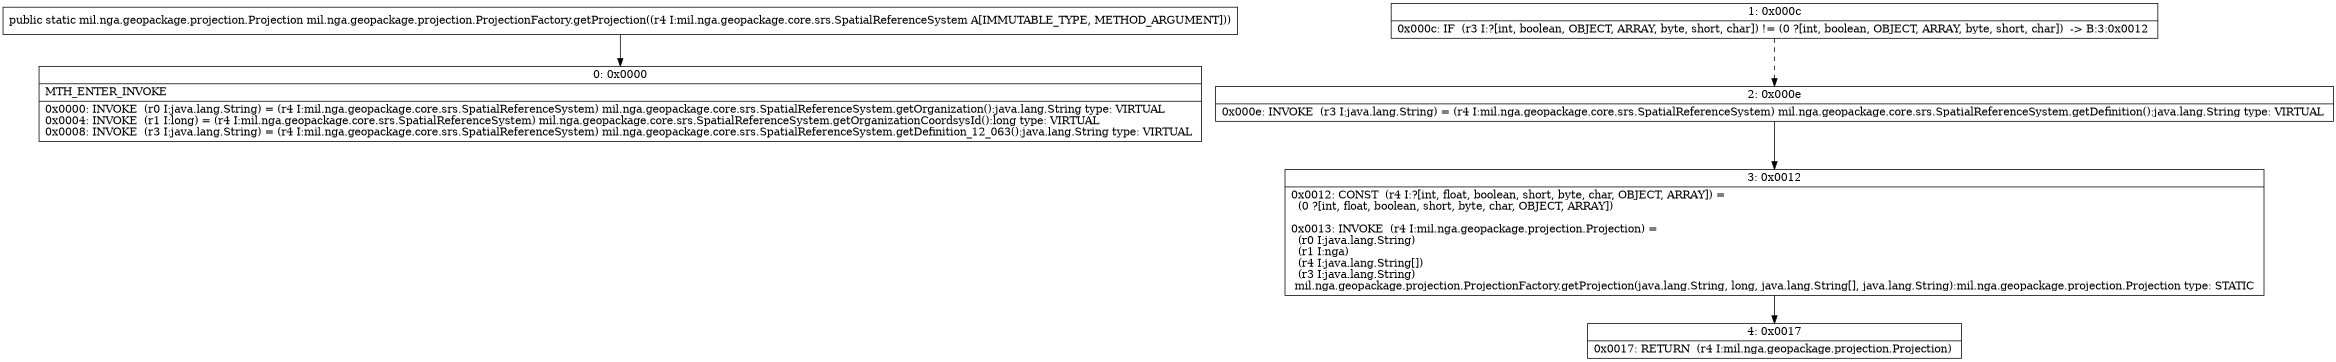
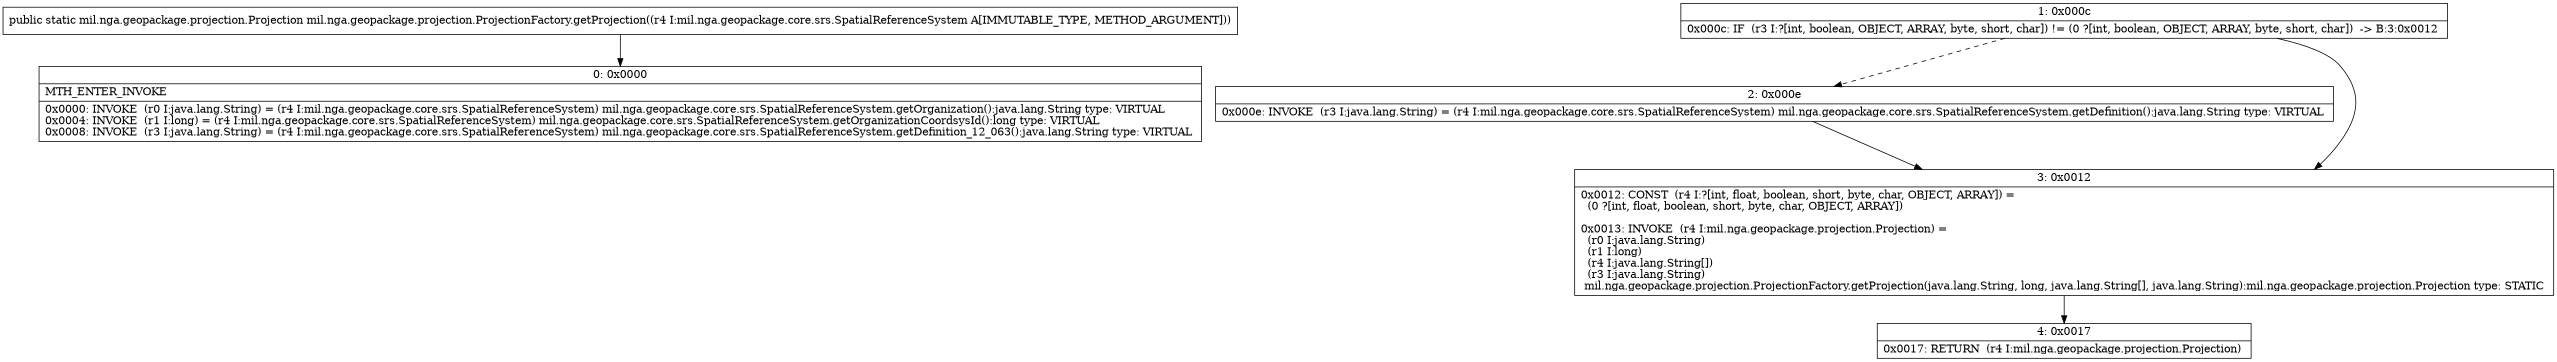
edge "1: 0x000c" -> "3: 0x0012": added
node "3: 0x0012": text "(r1 I:nga)" -> "(r1 I:long)"
